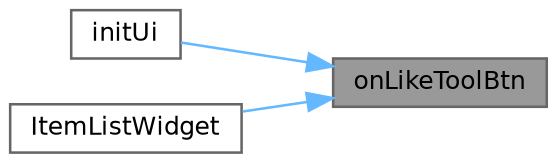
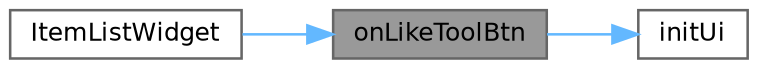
edge "initUi" -> "onLikeToolBtn": reversed
